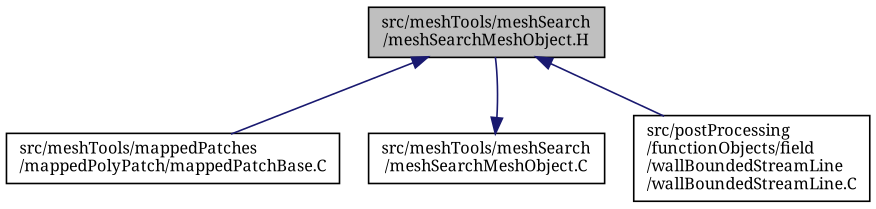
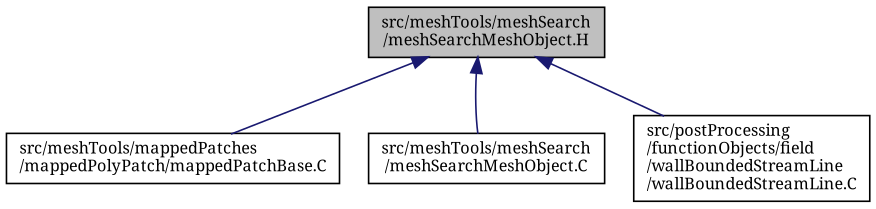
edge "src/meshTools/meshSearch /meshSearchMeshObject.H" -> "src/meshTools/meshSearch /meshSearchMeshObject.C": reversed
